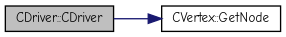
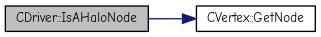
node "CDriver::CDriver": label "CDriver::CDriver" -> "CDriver::IsAHaloNode"
